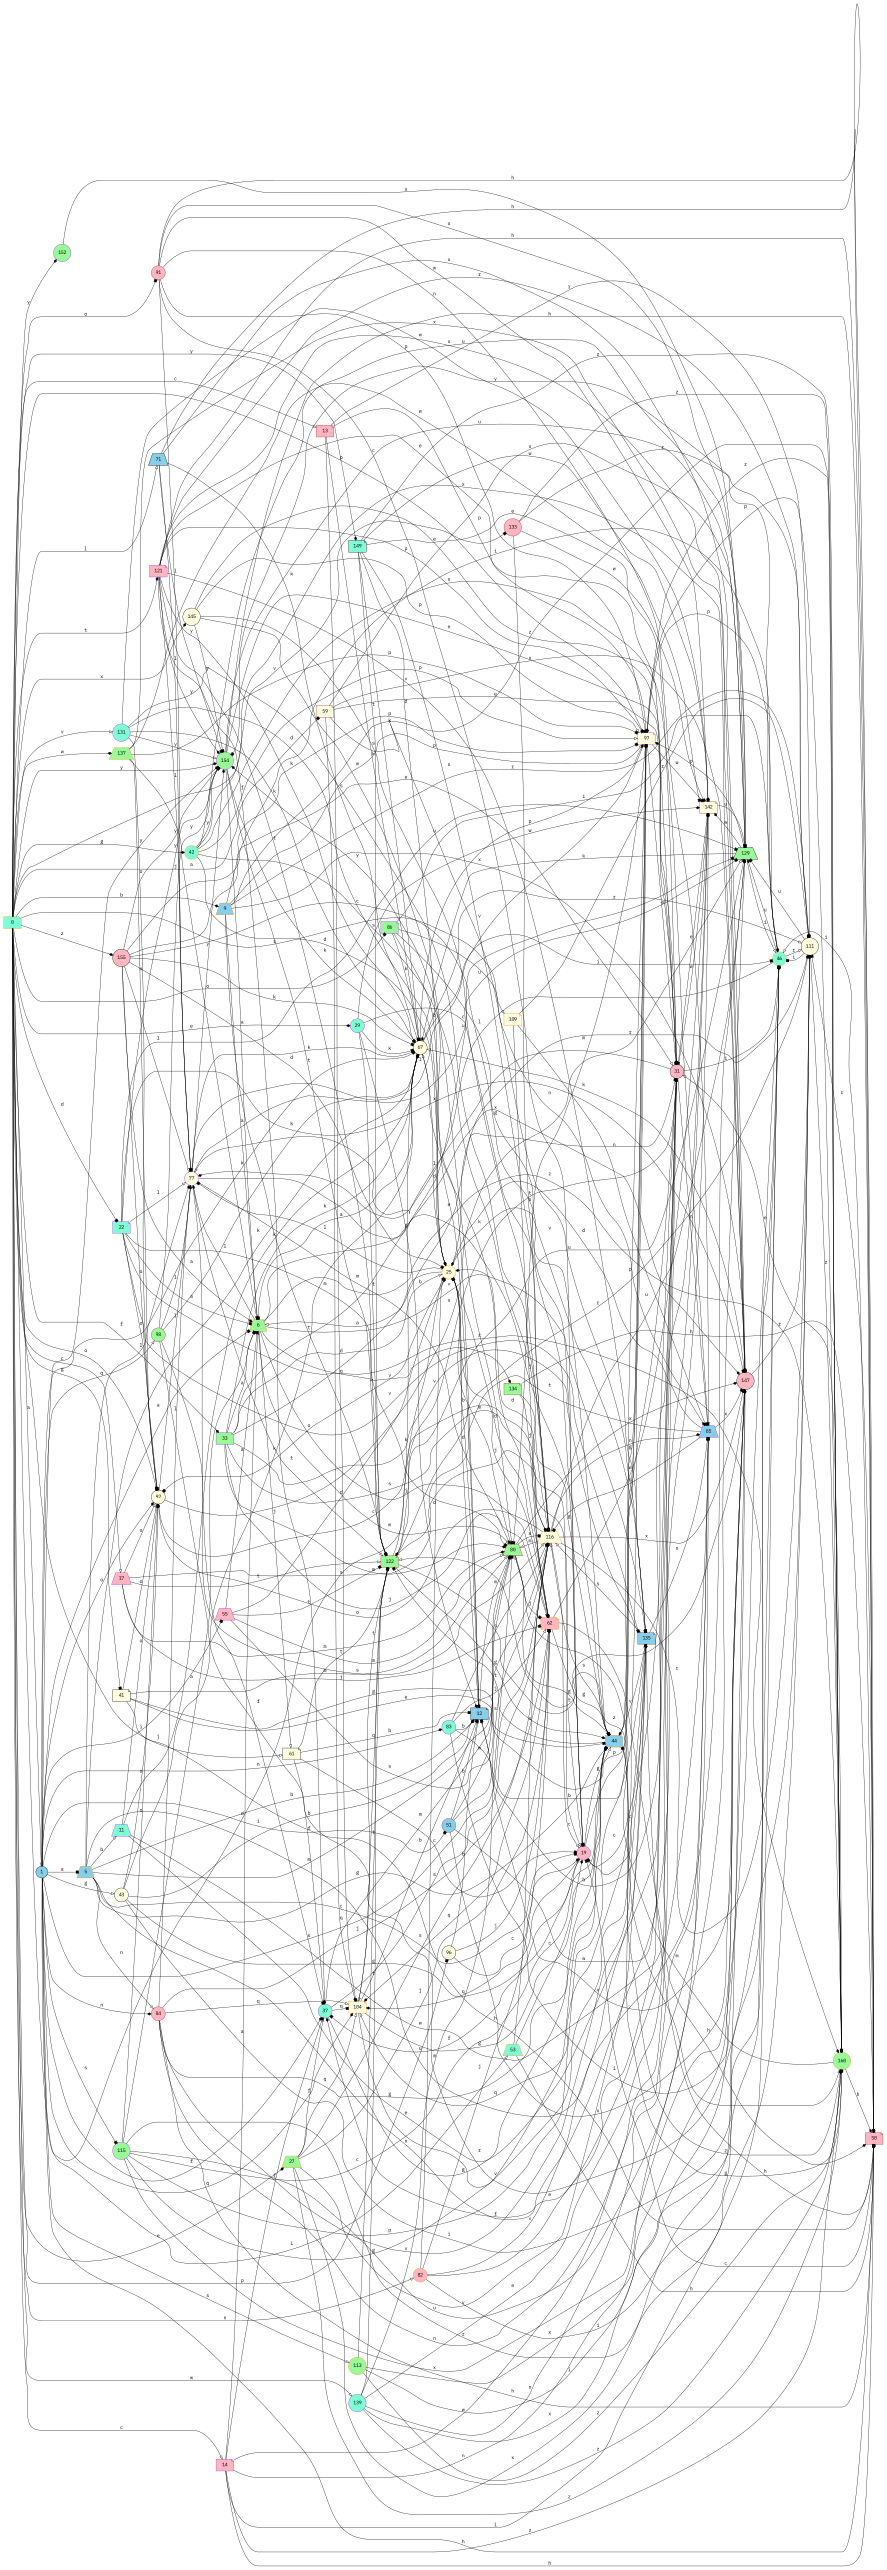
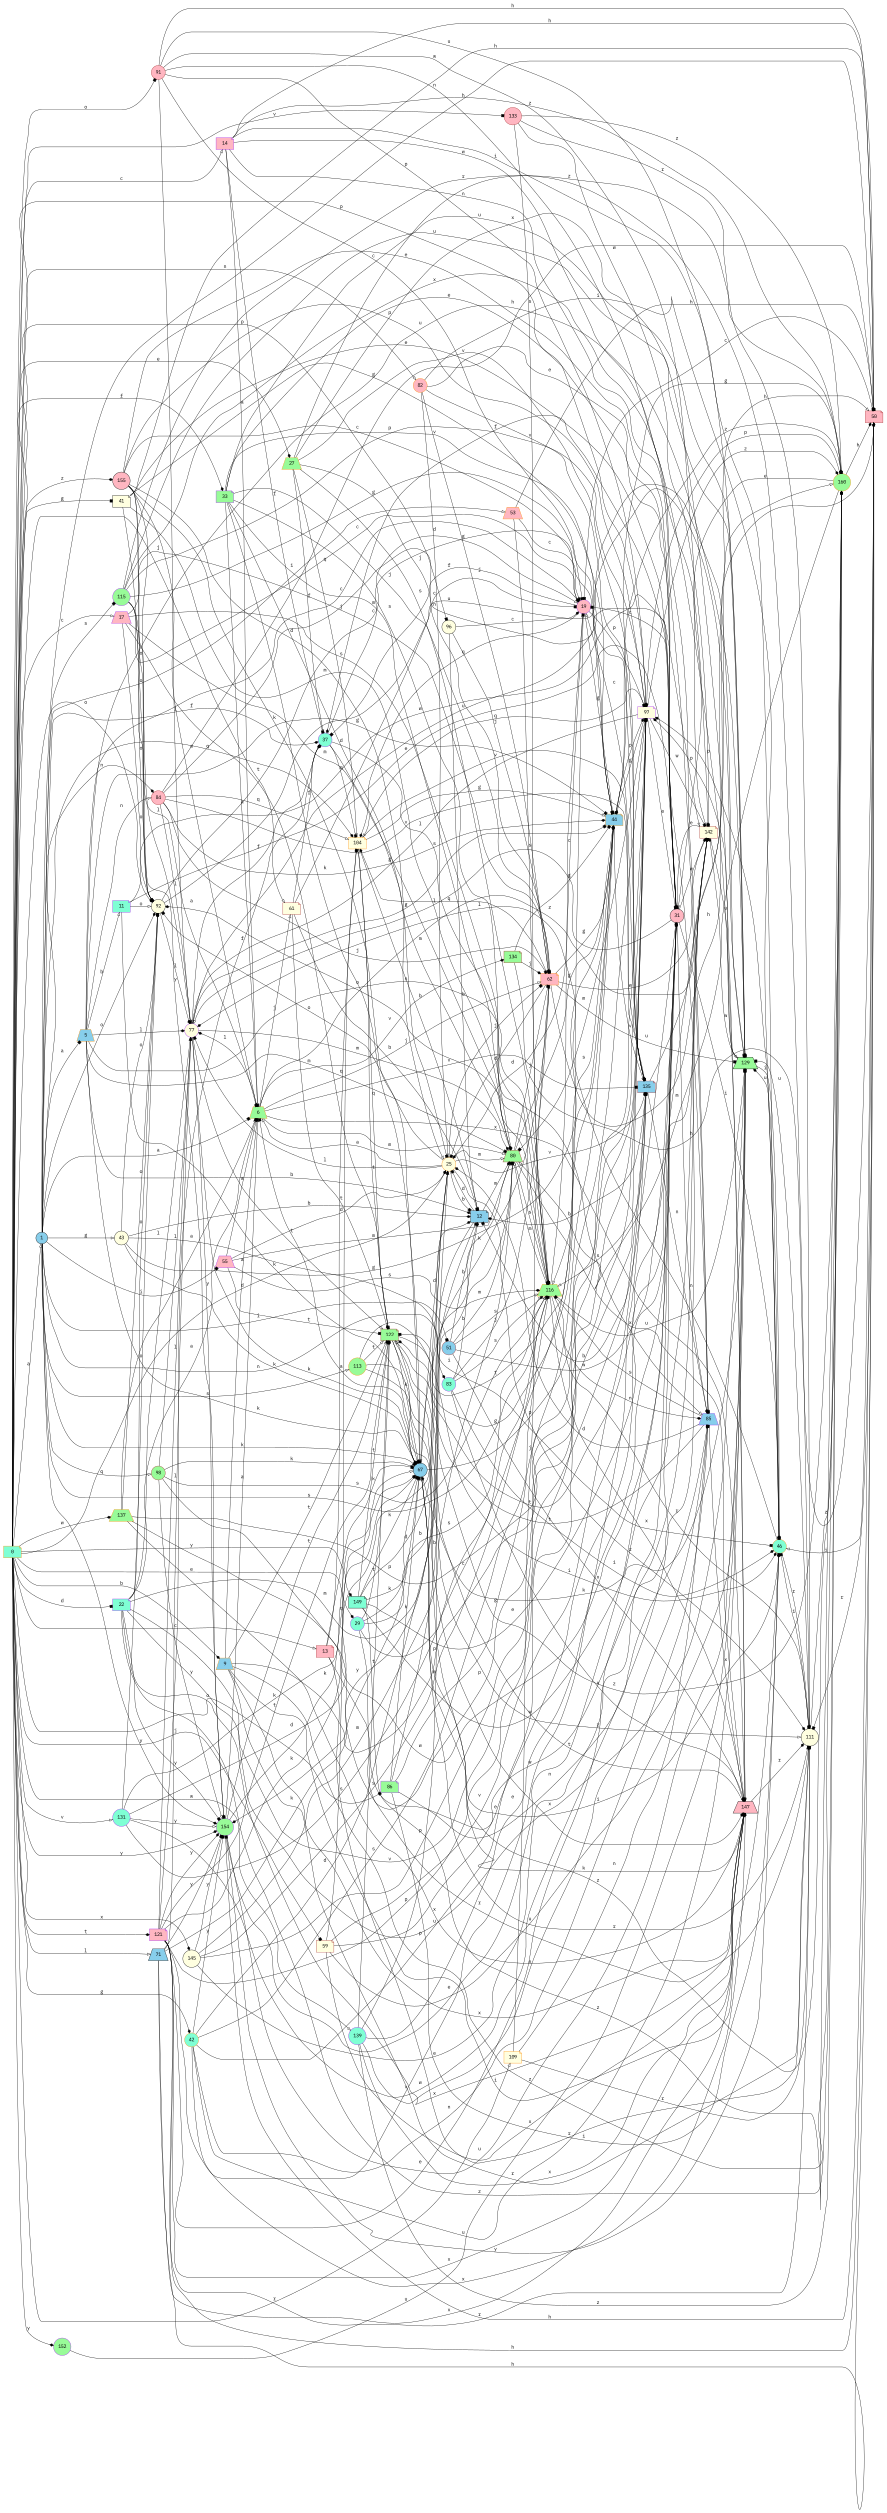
node "67": fillcolor lightyellow -> skyblue
edge "122" -> "129": now "62" -> "129"
node "147": shape circle -> trapezium
node "116": fillcolor lightyellow -> palegreen
node "61": color black -> brown
node "11": shape trapezium -> note
node "53": fillcolor aquamarine -> lightpink
